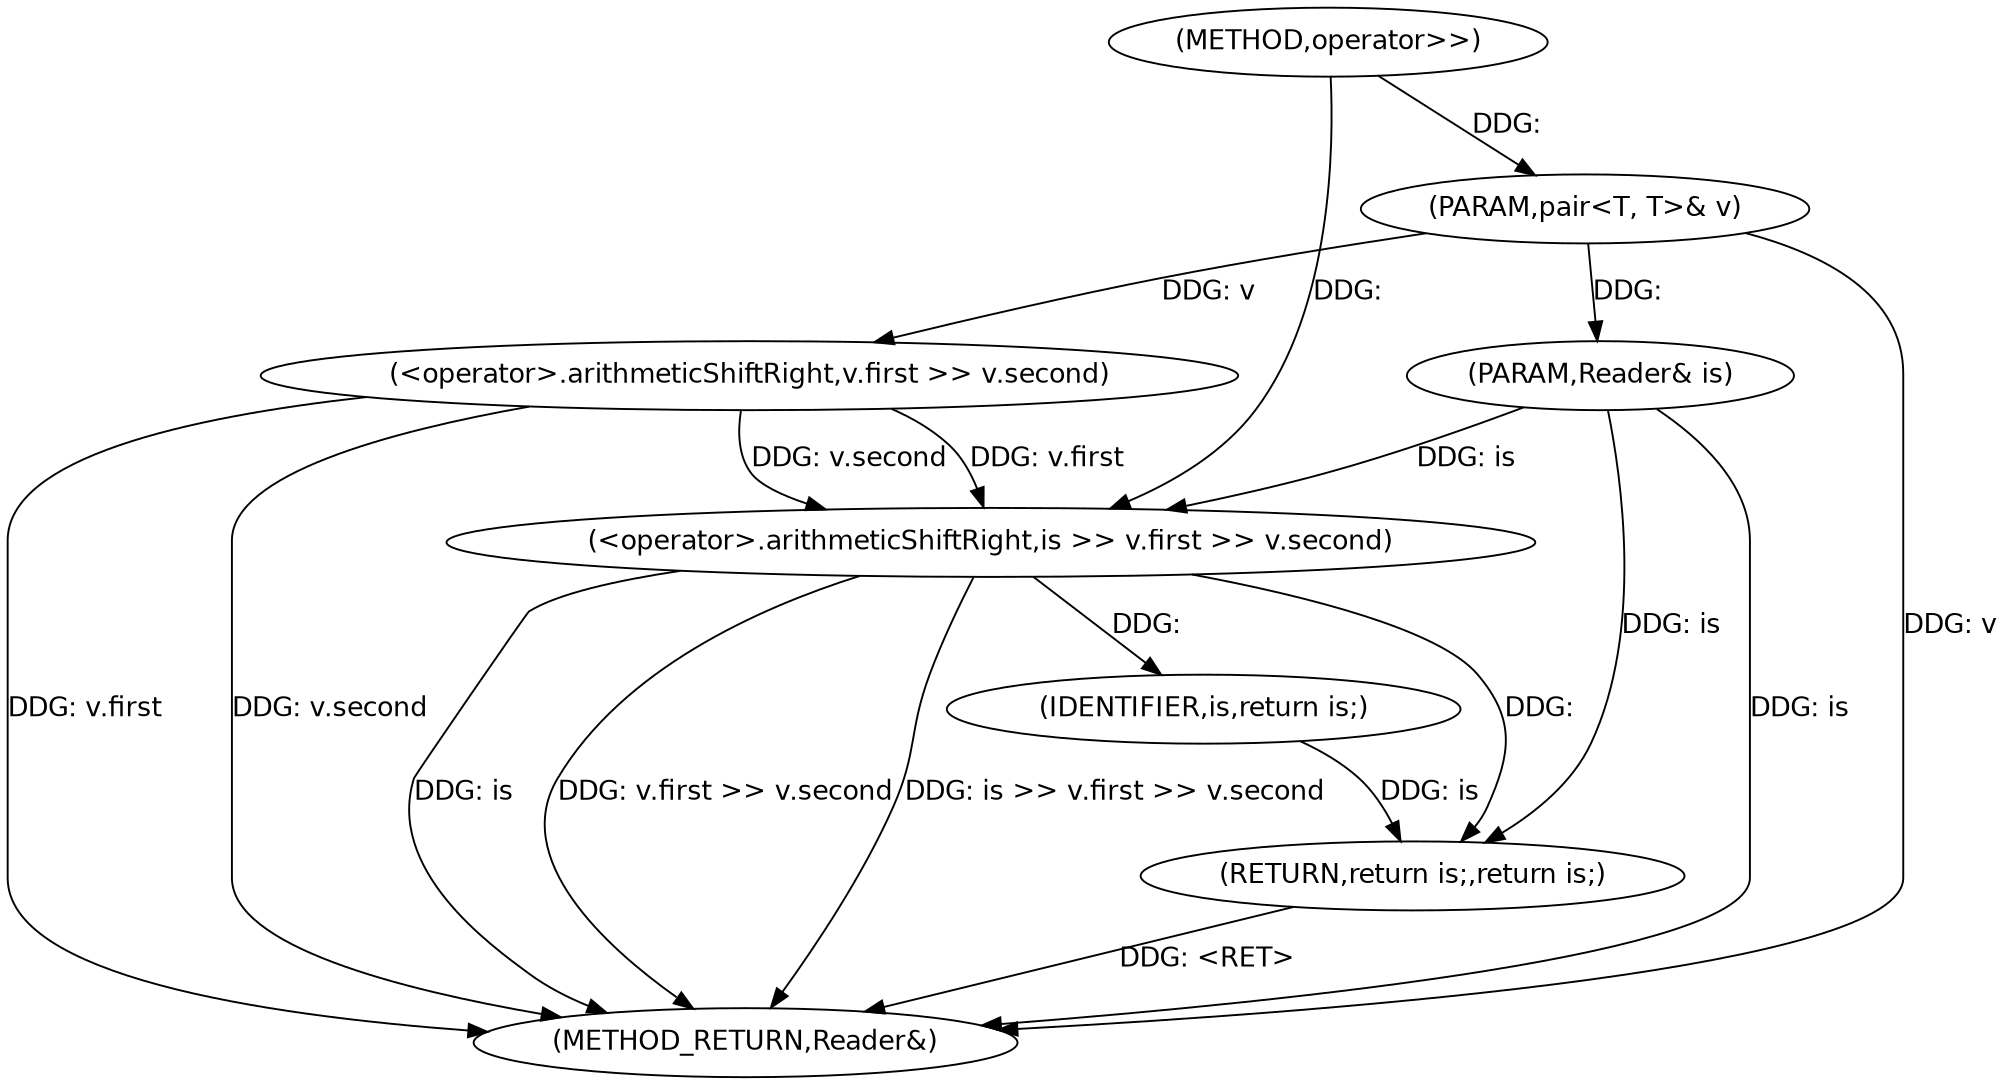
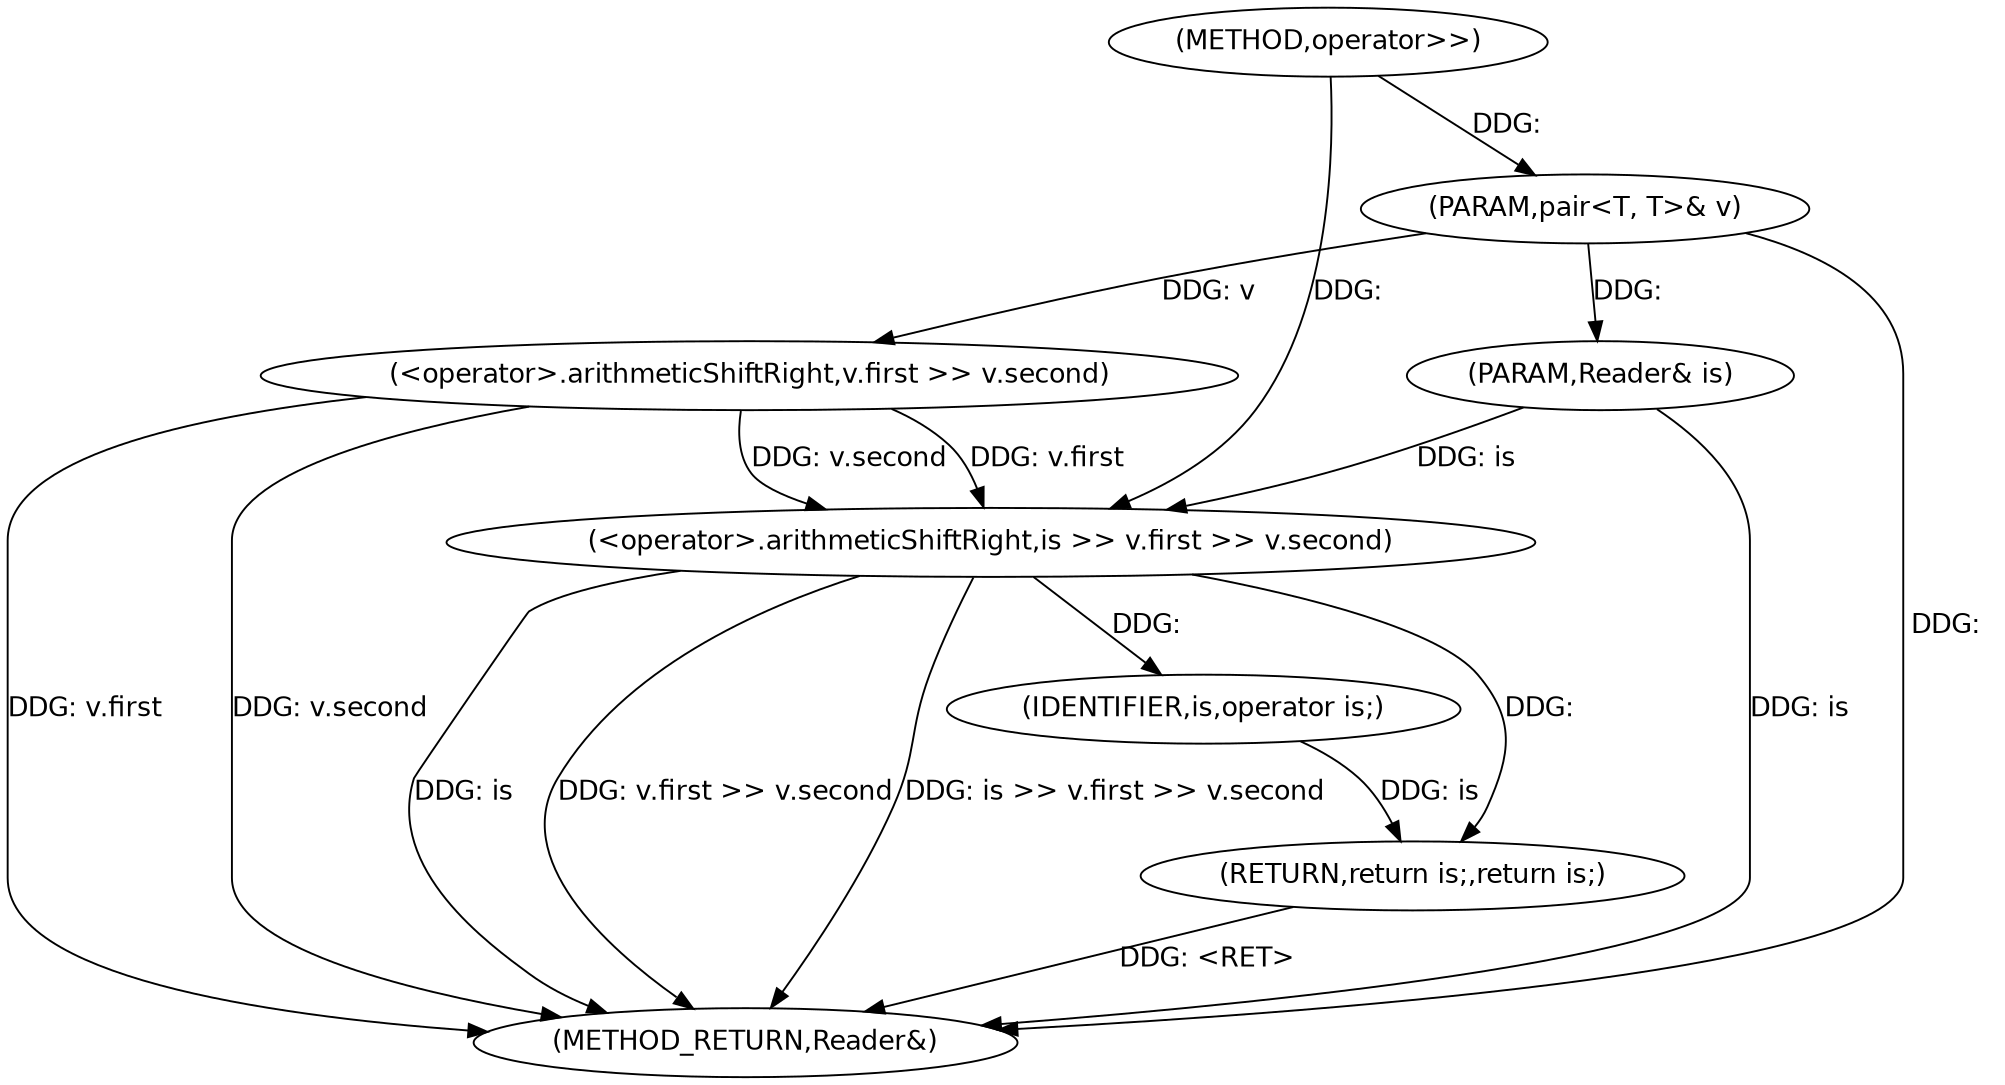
edge "(PARAM,pair<T, T>& v)" -> "(METHOD_RETURN,Reader&)": label "DDG: v" -> "DDG: "
edge "(PARAM,Reader& is)" -> "(RETURN,return is;,return is;)": removed, label "DDG: is"
node "(IDENTIFIER,is,return is;)": label "(IDENTIFIER,is,return is;)" -> "(IDENTIFIER,is,operator is;)"
